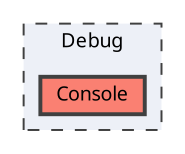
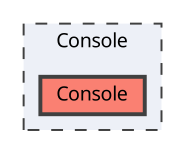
cluster "Debug": label "Debug" -> "Console"
